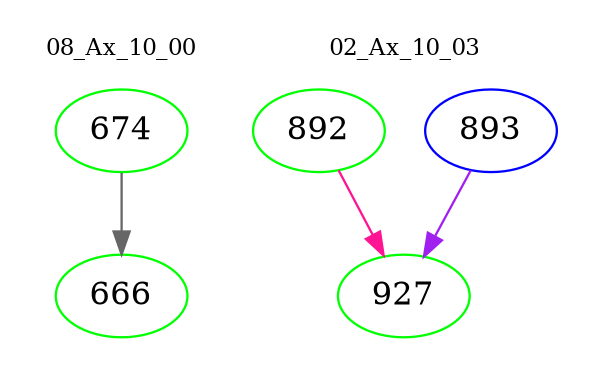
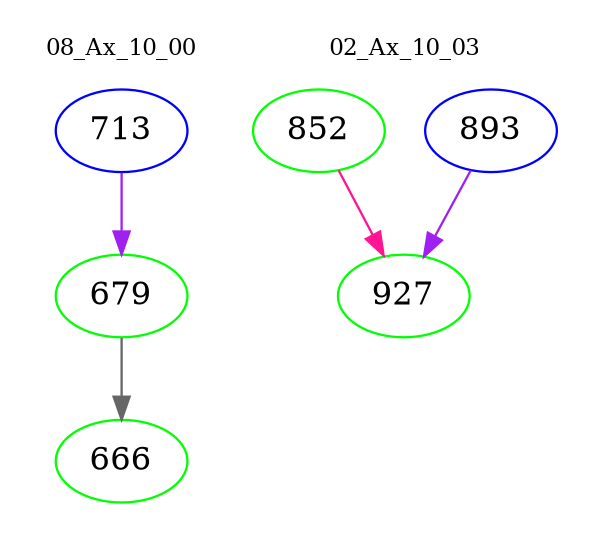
node "713": added
node "674": label "674" -> "679"
node "892": label "892" -> "852"
